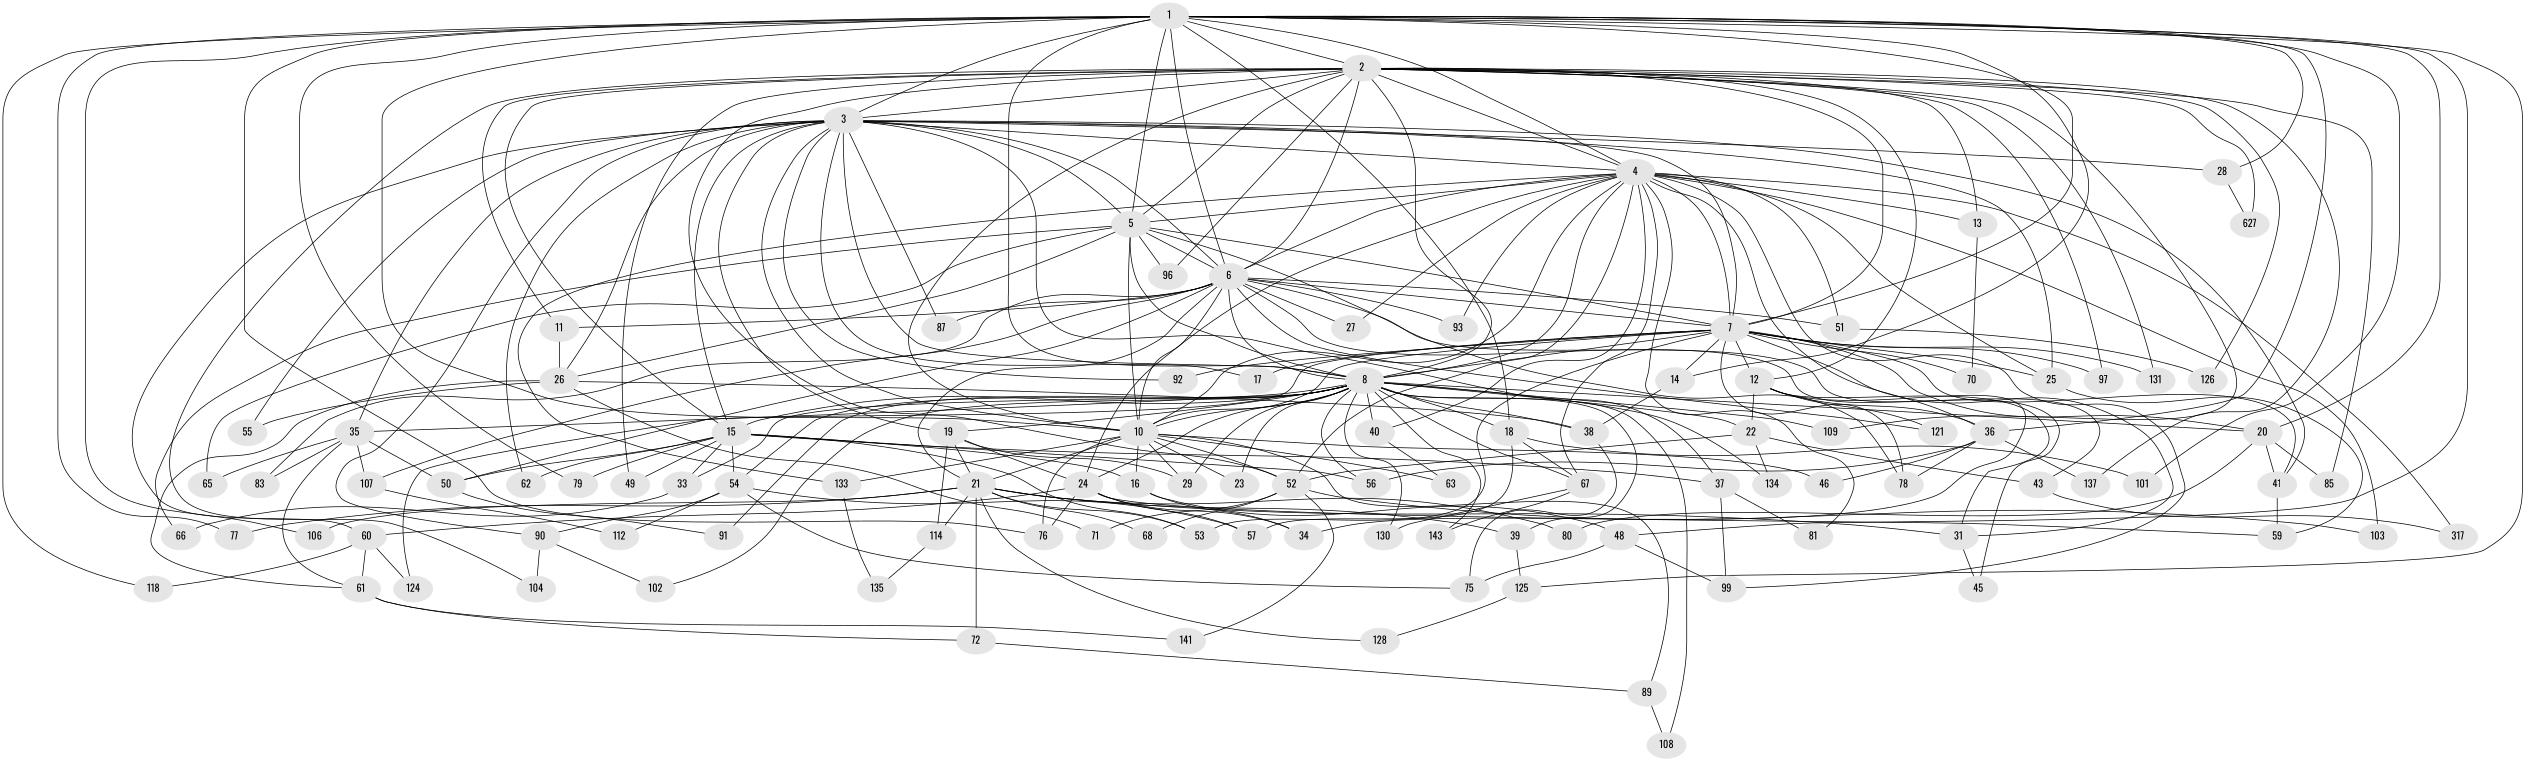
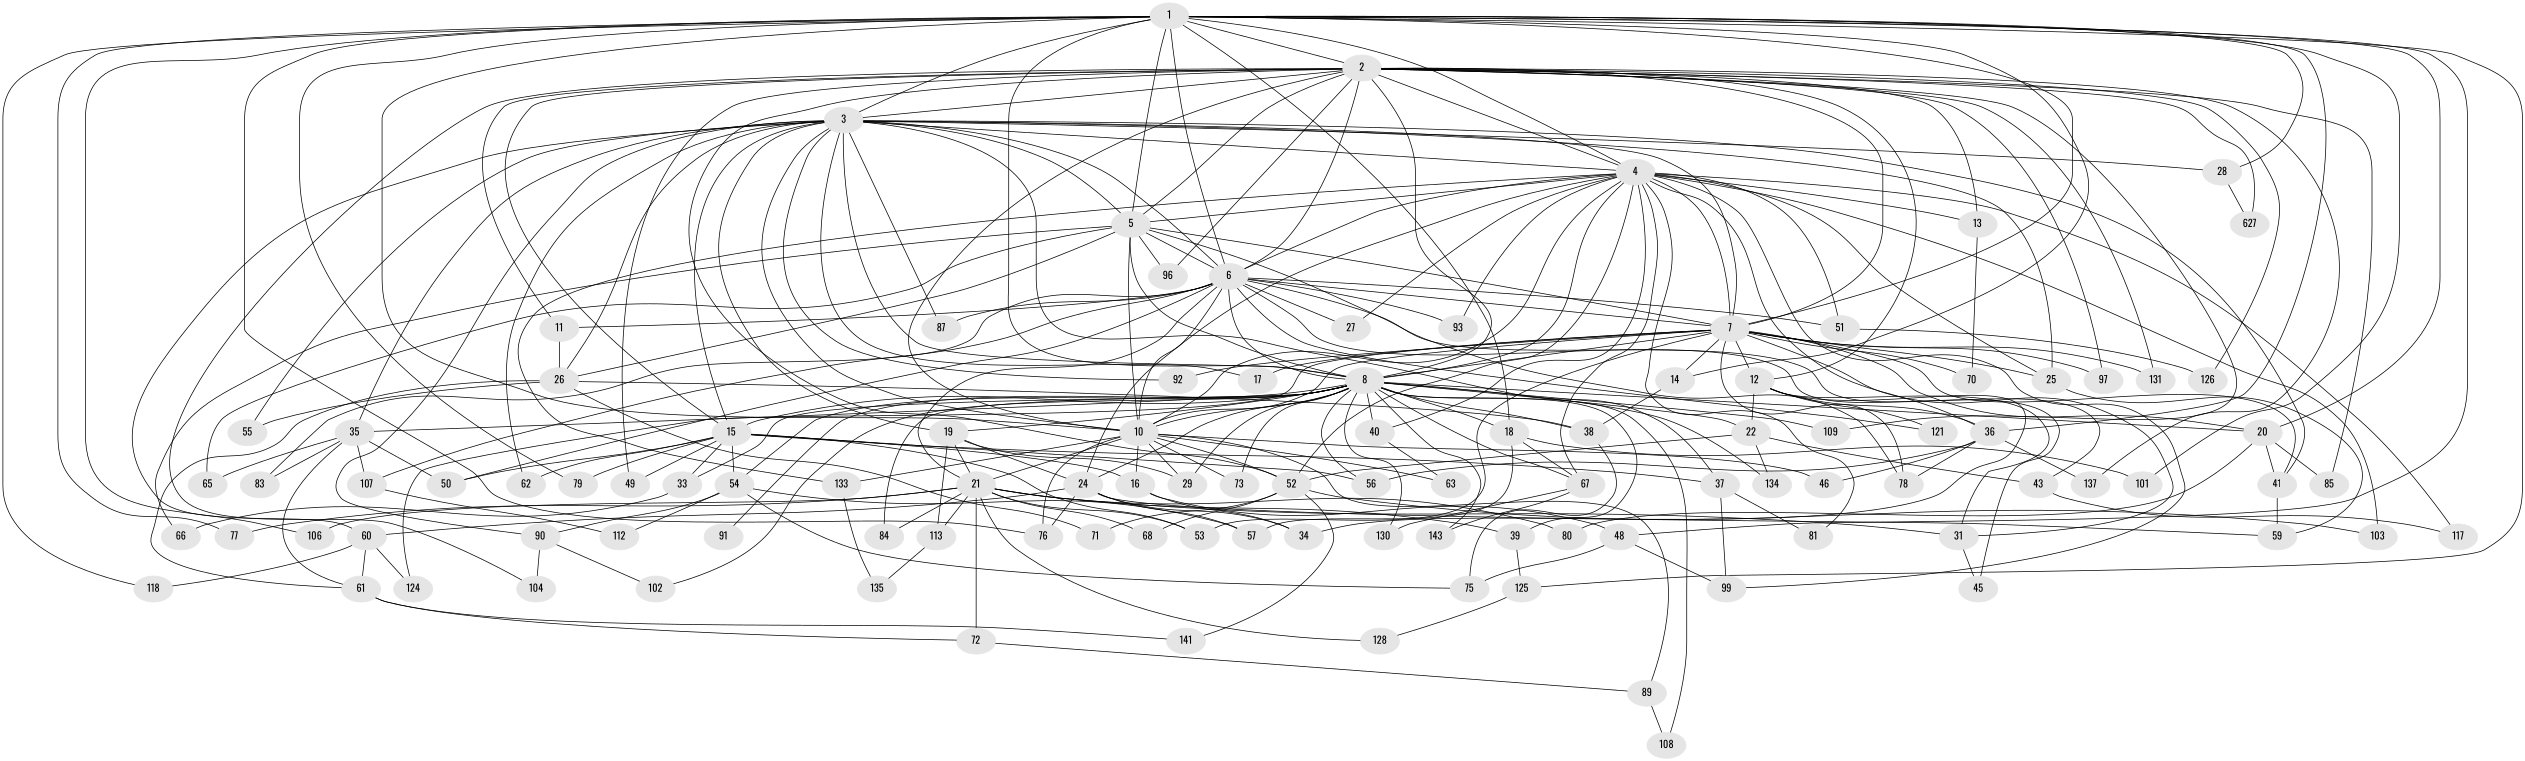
node "23": label "23" -> "73"
edge "50" -- "91": removed
node "84": added
node "114": label "114" -> "113"
node "317": label "317" -> "117"
